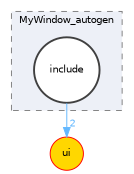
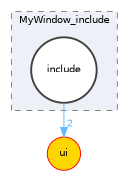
cluster "MyWindow_autogen": label "MyWindow_autogen" -> "MyWindow_include"
